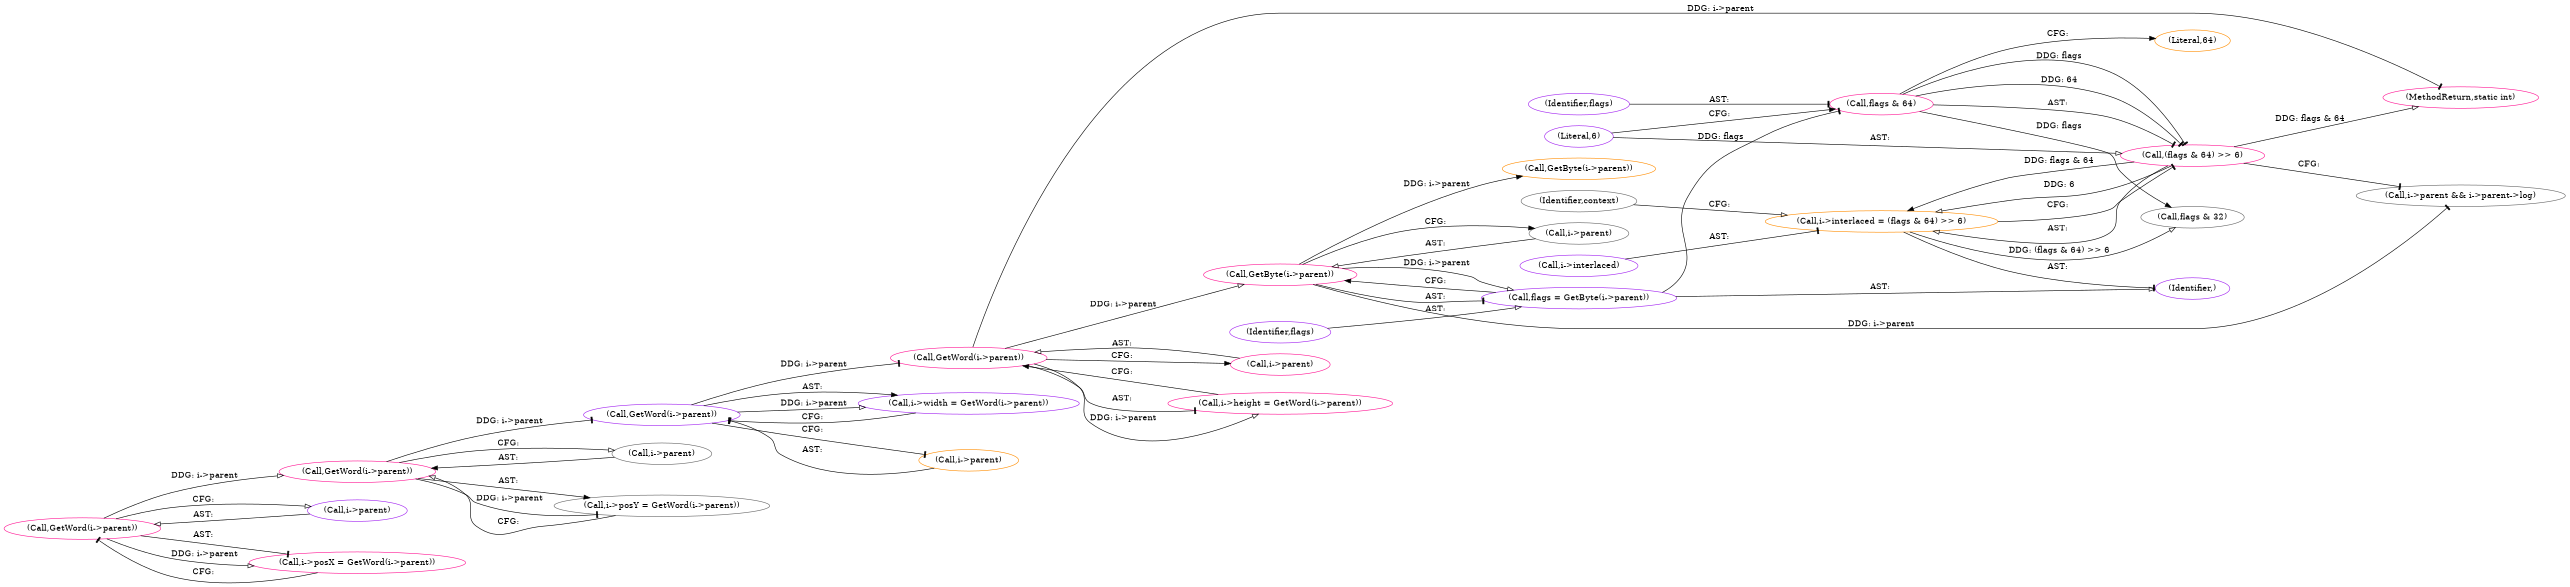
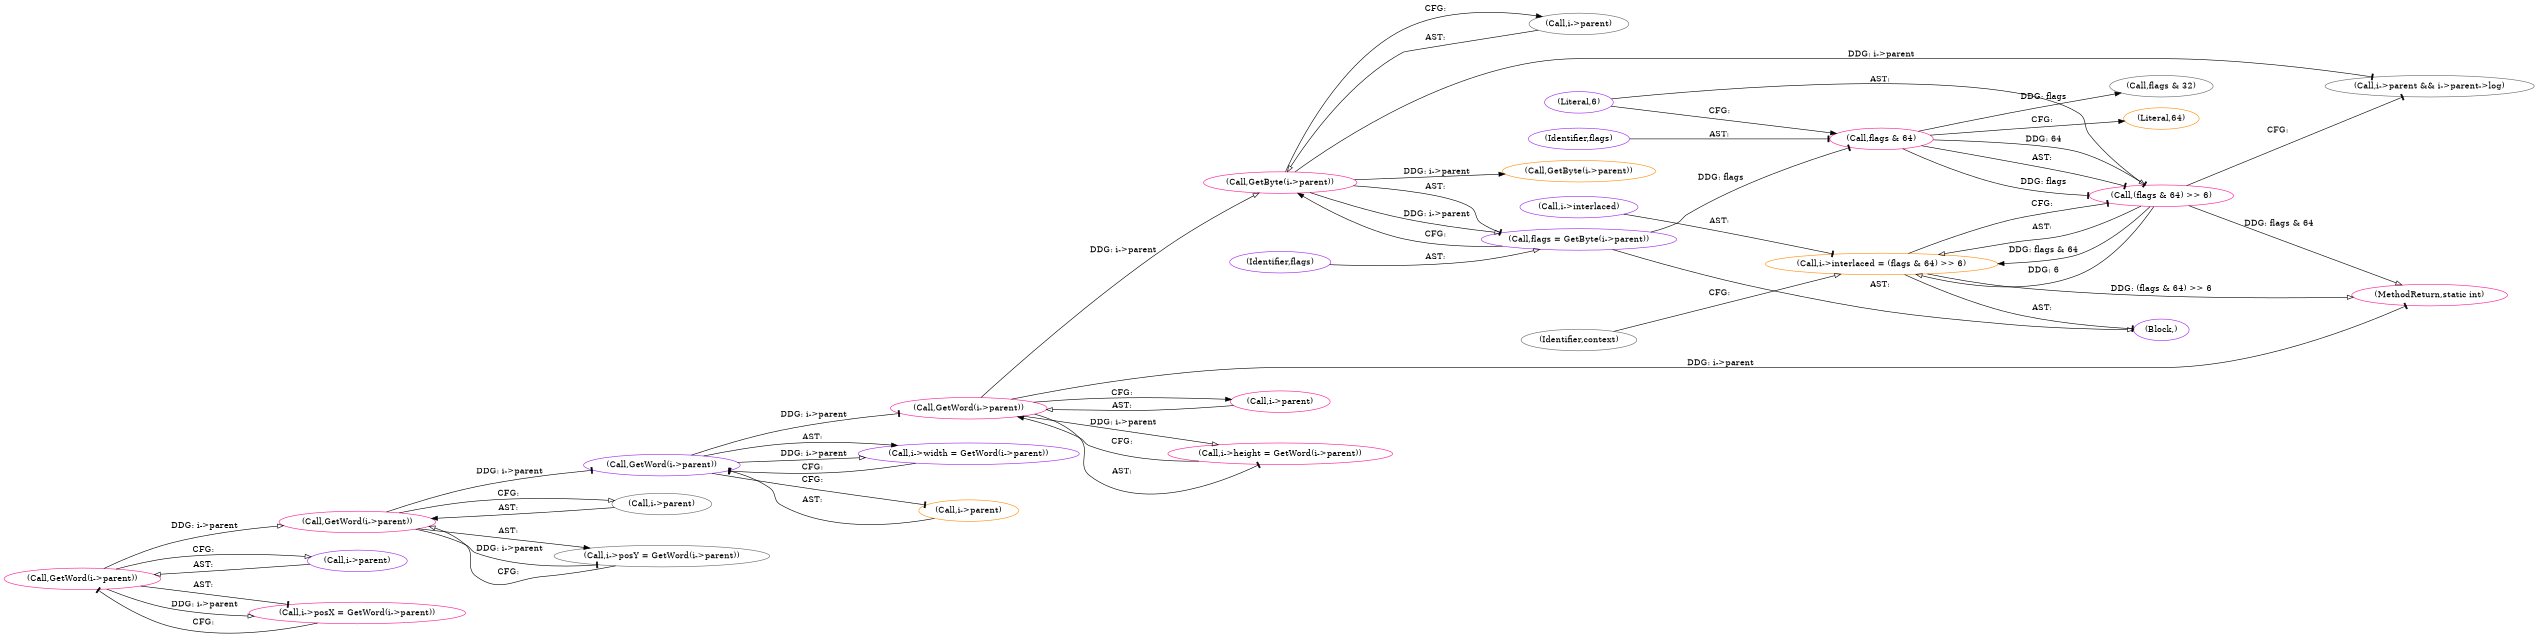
edge "(Call,i->interlaced = (flags & 64) >> 6)" -> "(Call,flags & 32)": now "(Call,i->interlaced = (flags & 64) >> 6)" -> "(MethodReturn,static int)"
node "(Identifier,)": label "(Identifier,)" -> "(Block,)"
